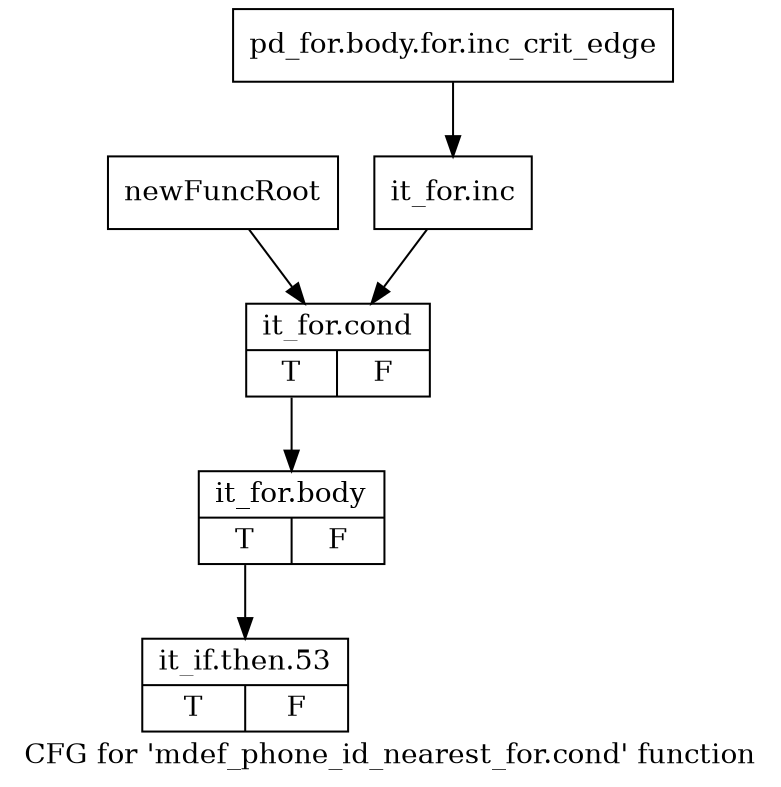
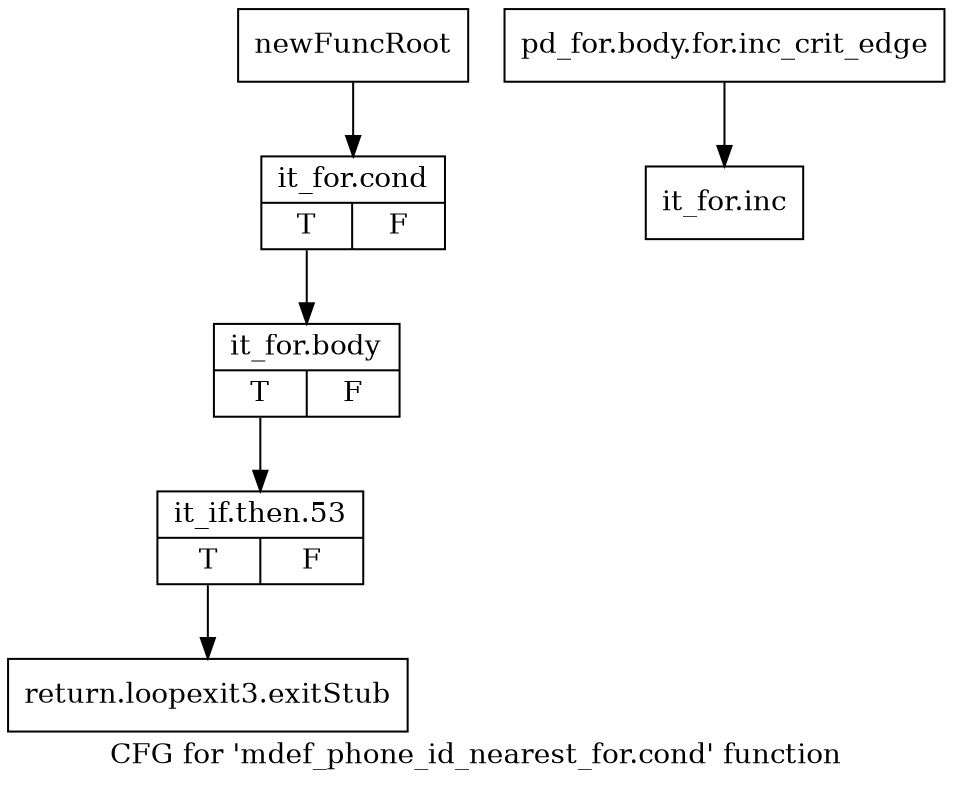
edge "it_for.inc" -> "it_for.cond": removed
node "return.loopexit3.exitStub": added
